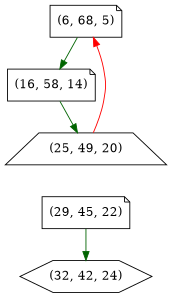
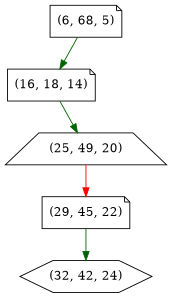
node "(16, 58, 14)": label "(16, 58, 14)" -> "(16, 18, 14)"
edge "(25, 49, 20)" -> "(6, 68, 5)": now "(25, 49, 20)" -> "(29, 45, 22)"
